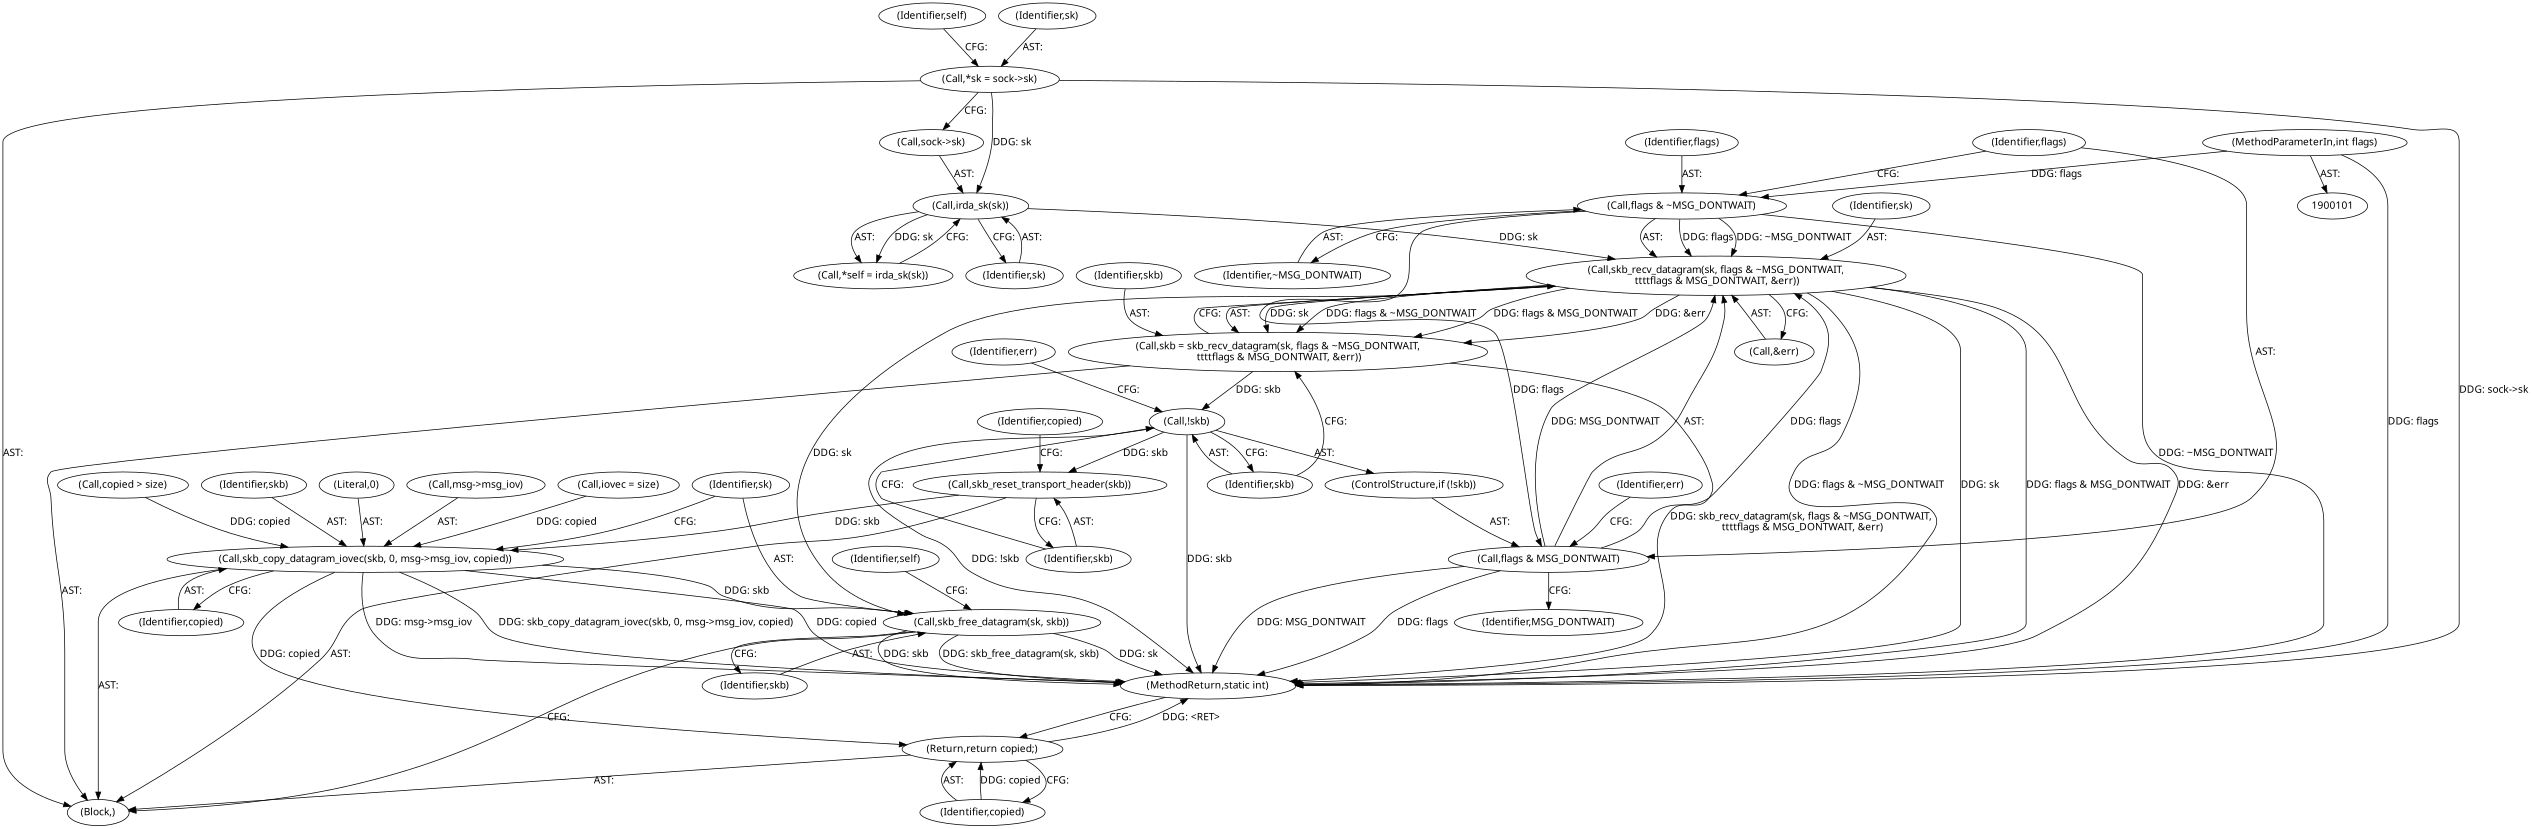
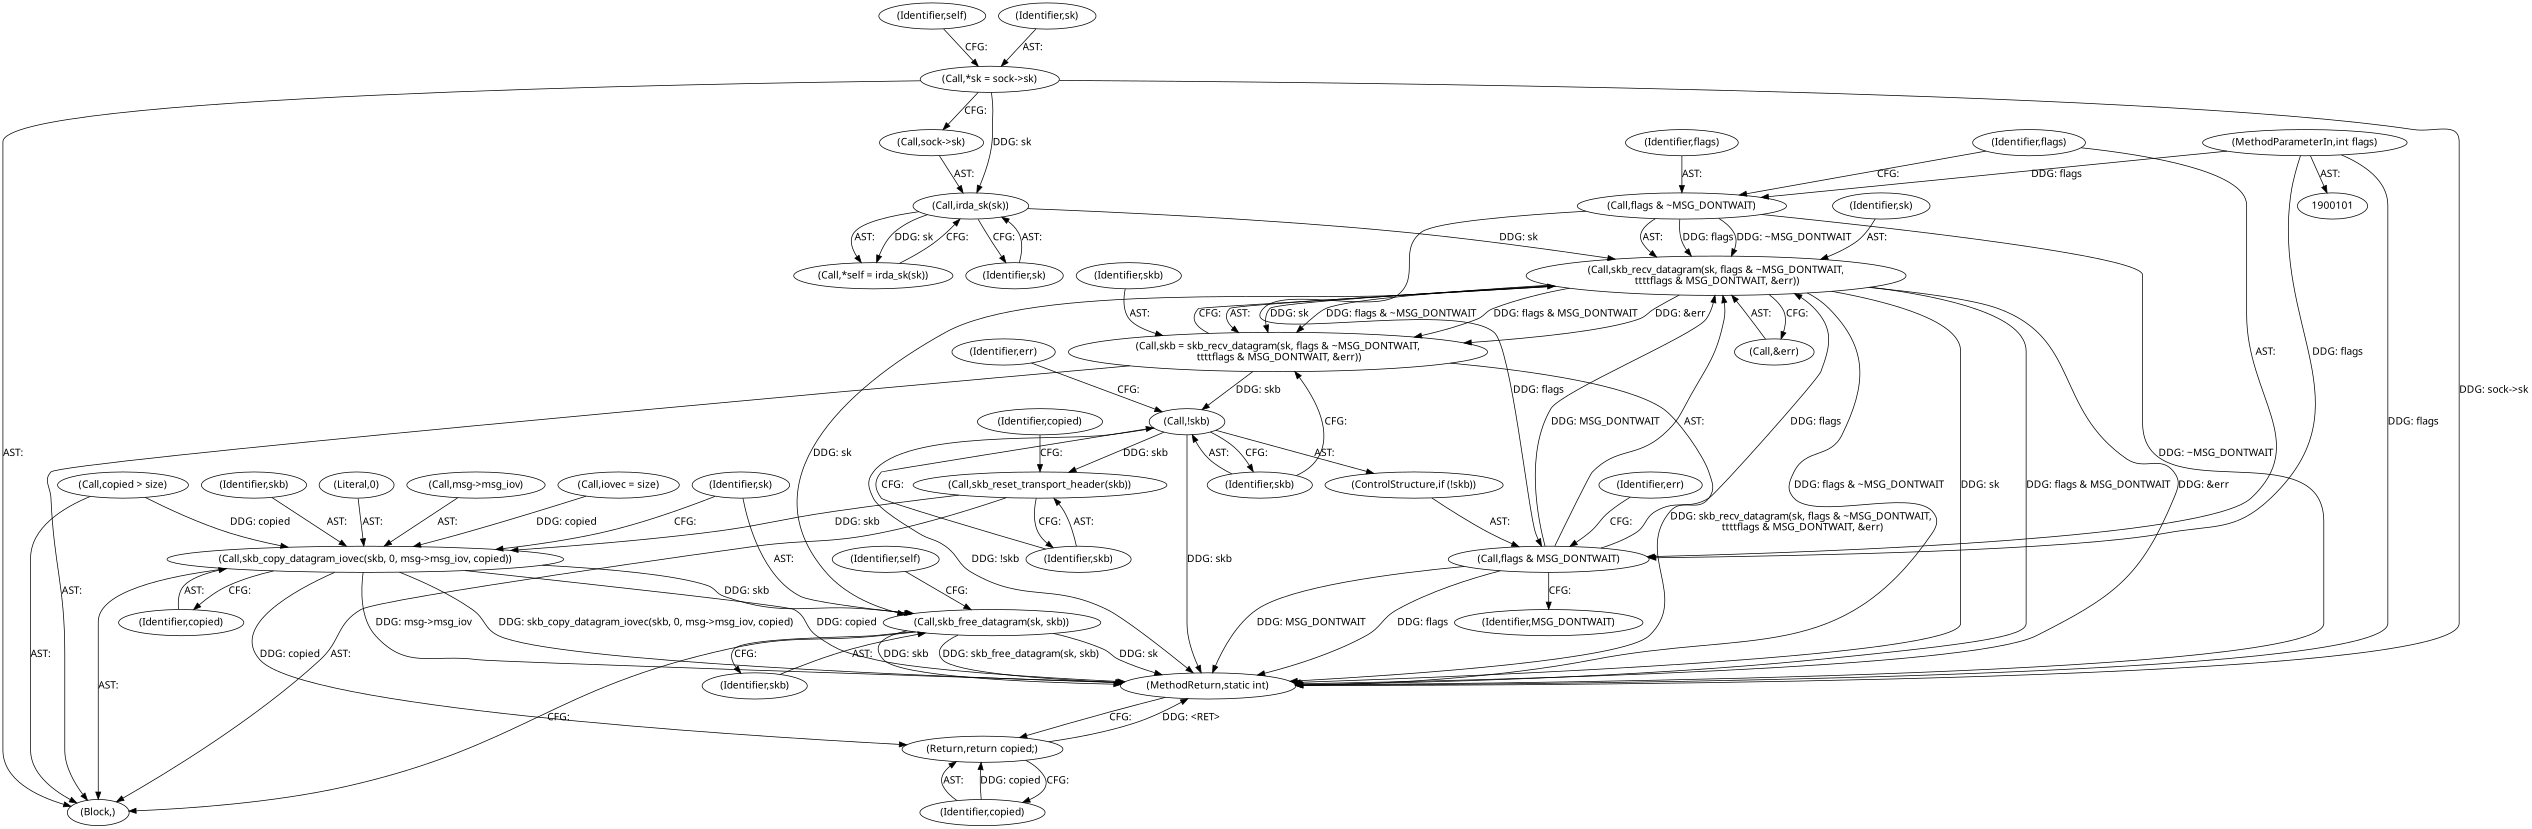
node "(Identifier,~MSG_DONTWAIT)": removed
edge "(MethodParameterIn,int flags)" -> "(Call,flags & MSG_DONTWAIT)": added, label "DDG: flags"
edge "(Return,return copied;)" -> "(Block,)": now "(Call,copied > size)" -> "(Block,)"
